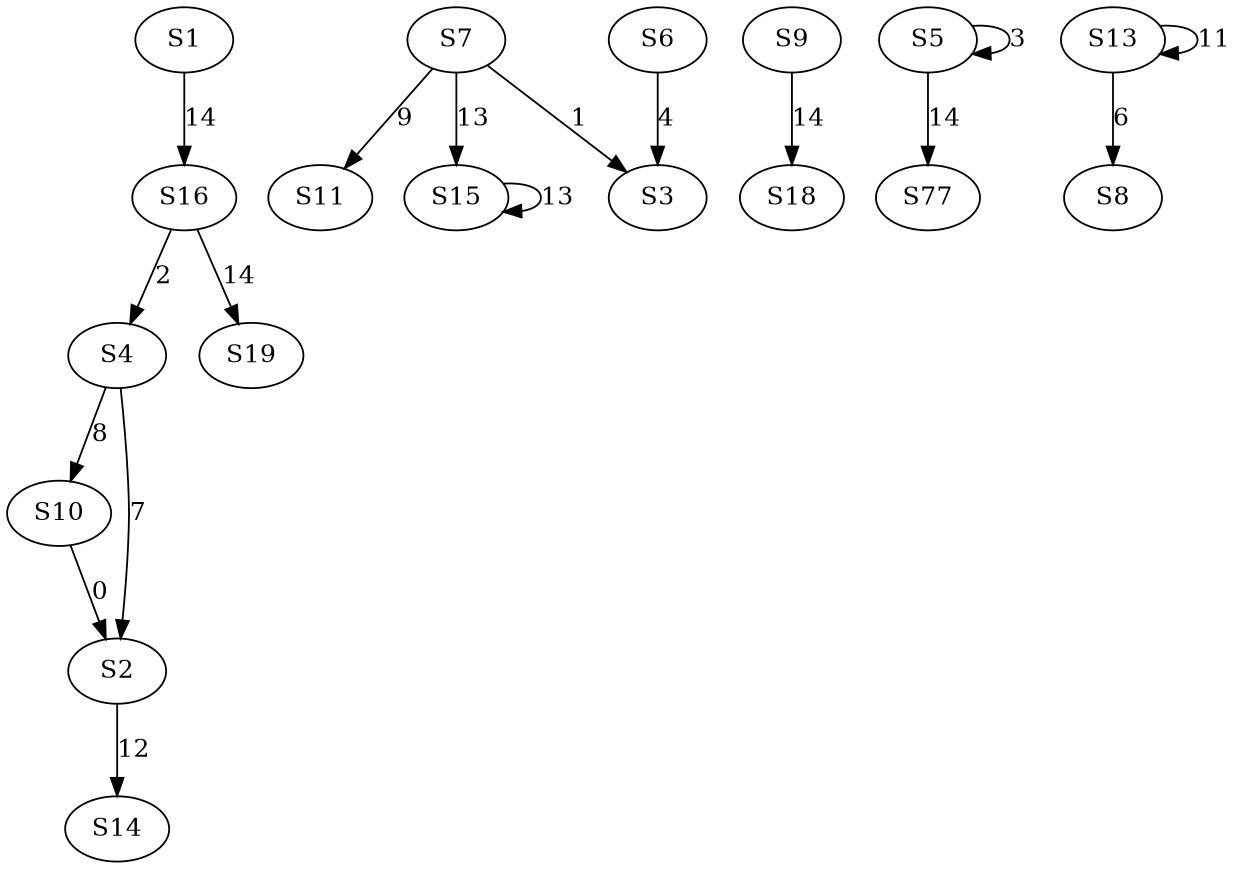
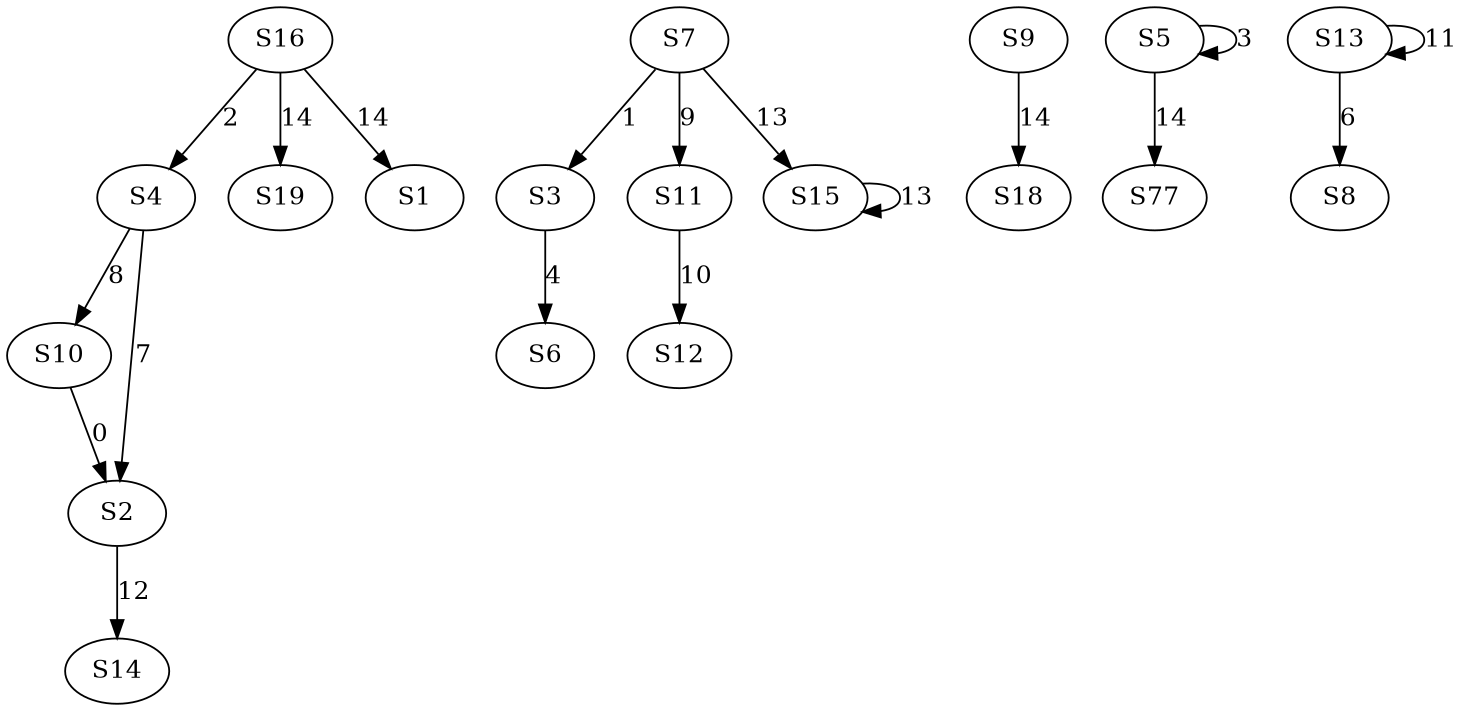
edge "S1" -> "S16": reversed
edge "S6" -> "S3": reversed
node "S12": added
